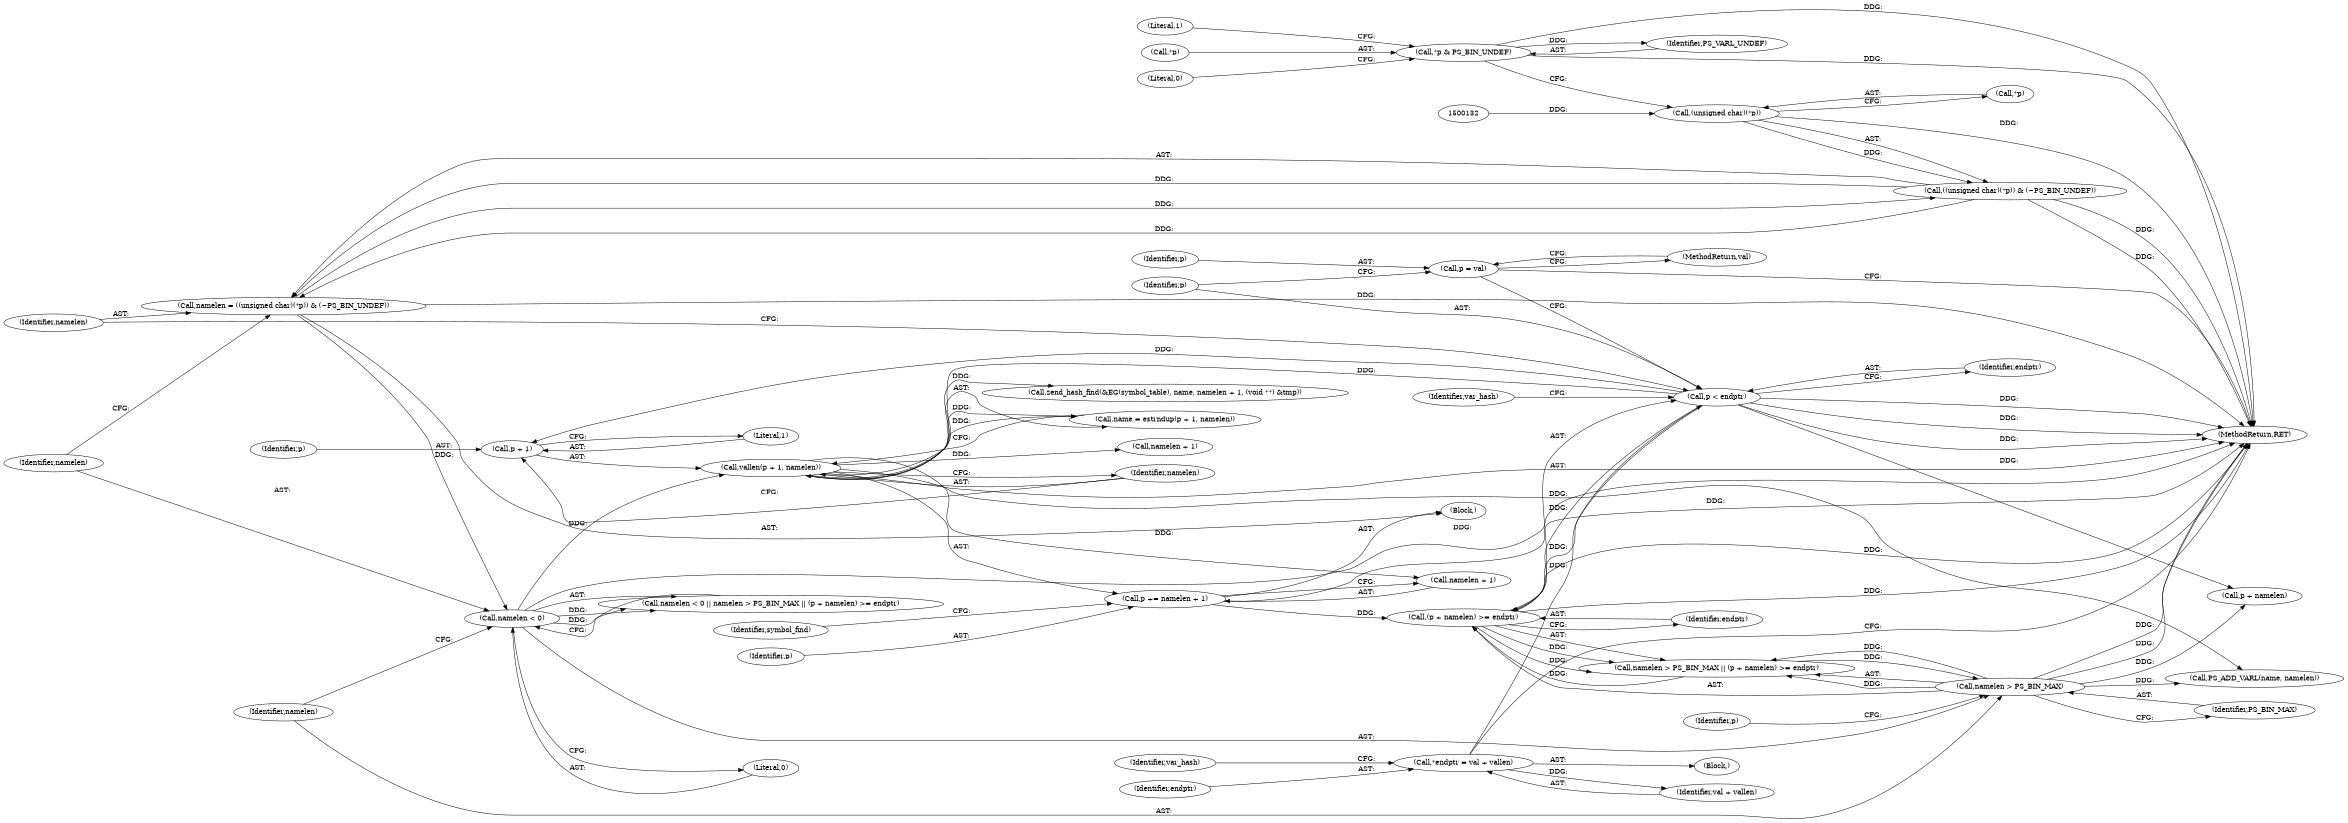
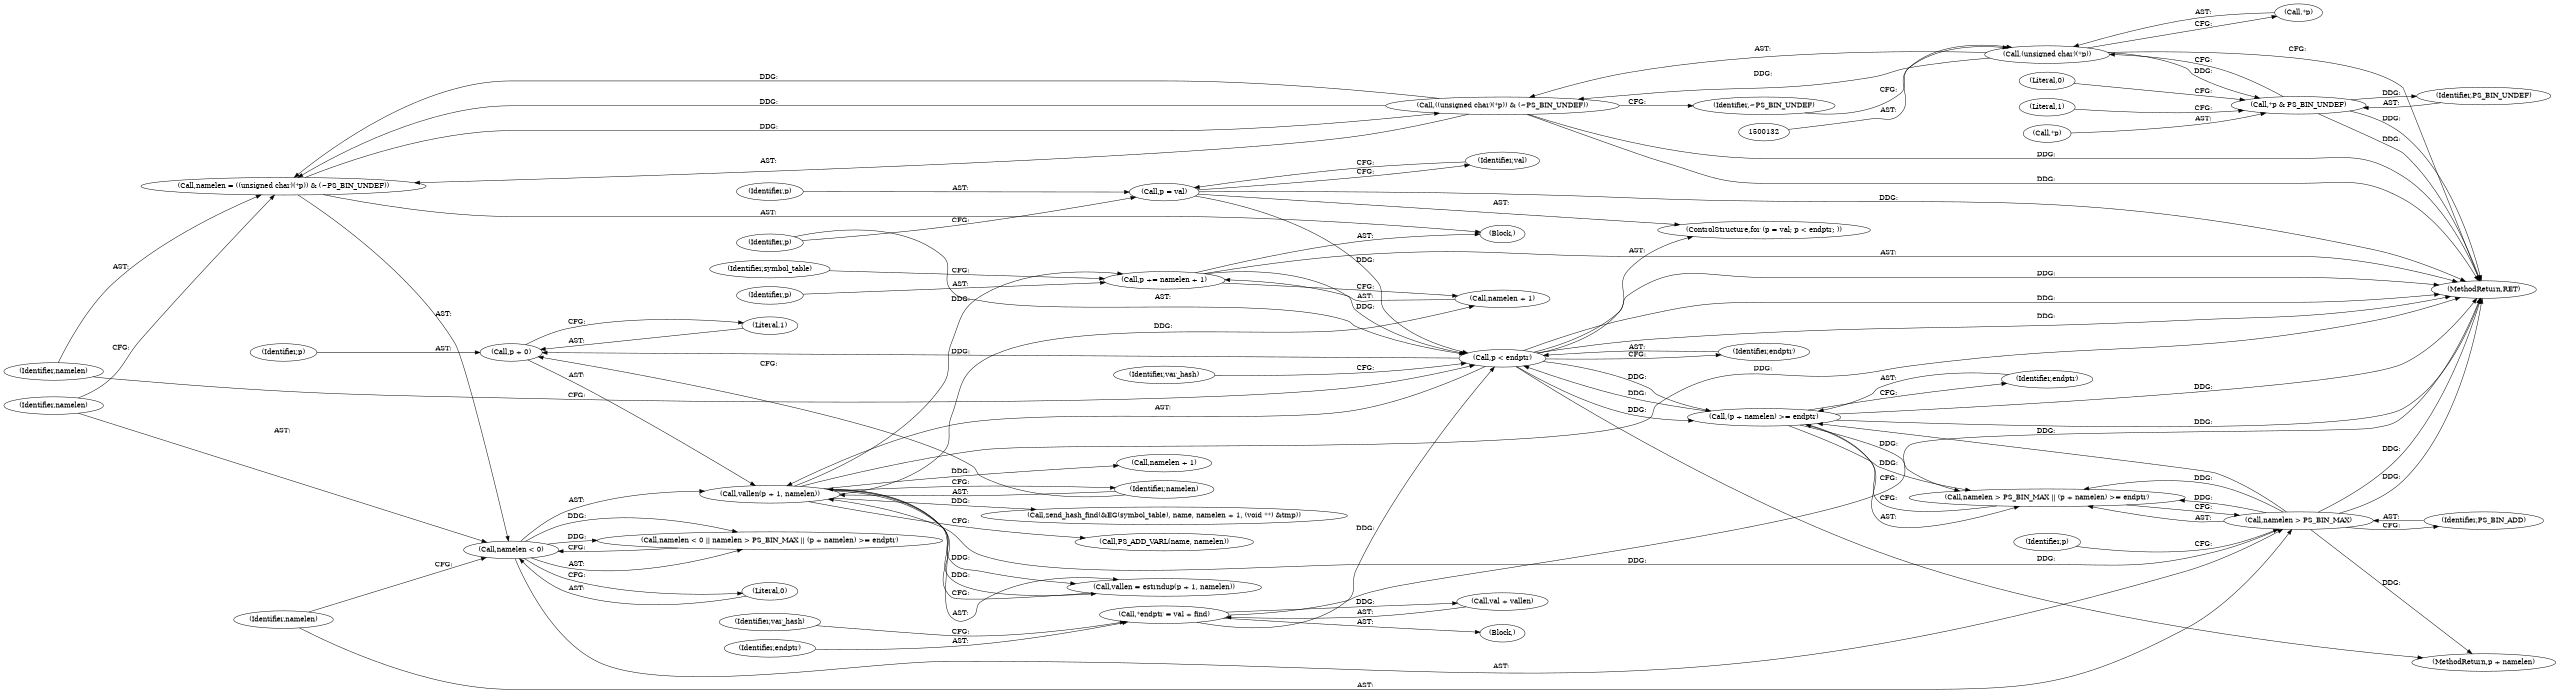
node "(Identifier,PS_VARL_UNDEF)": label "(Identifier,PS_VARL_UNDEF)" -> "(Identifier,PS_BIN_UNDEF)"
edge "(Call,(unsigned char)(*p))" -> "(Call,*p & PS_BIN_UNDEF)": added, label "DDG:"
node "(Identifier,~PS_BIN_UNDEF)": added
edge "1500132" -> "(Call,(unsigned char)(*p))": label "DDG: " -> "AST: "
edge "(Call,(unsigned char)(*p))" -> "(MethodReturn,RET)": label "DDG: " -> "CFG: "
node "(ControlStructure,for (p = val; p < endptr; ))": added
node "(MethodReturn,val)": label "(MethodReturn,val)" -> "(Identifier,val)"
edge "(Call,p = val)" -> "(MethodReturn,RET)": label "CFG: " -> "DDG: "
edge "(Call,namelen = ((unsigned char)(*p)) & (~PS_BIN_UNDEF))" -> "(MethodReturn,RET)": removed, label "DDG:"
edge "(Call,p = val)" -> "(Call,p < endptr)": label "CFG: " -> "DDG: "
edge "(Call,p < endptr)" -> "(Call,vallen(p + 1, namelen))": label "DDG: " -> "AST: "
node "(Call,name = estrndup(p + 1, namelen))": label "(Call,name = estrndup(p + 1, namelen))" -> "(Call,vallen = estrndup(p + 1, namelen))"
edge "(Call,(p + namelen) >= endptr)" -> "(Call,p < endptr)": label "AST: " -> "DDG: "
node "(Call,p + 1)": label "(Call,p + 1)" -> "(Call,p + 0)"
edge "(Call,namelen = ((unsigned char)(*p)) & (~PS_BIN_UNDEF))" -> "(Call,namelen < 0)": label "DDG: " -> "AST: "
edge "(Call,vallen(p + 1, namelen))" -> "(MethodReturn,RET)": label "AST: " -> "DDG: "
edge "(Call,vallen(p + 1, namelen))" -> "(Call,PS_ADD_VARL(name, namelen))": label "DDG: " -> "CFG: "
edge "(Call,p += namelen + 1)" -> "(MethodReturn,RET)": label "DDG: " -> "AST: "
edge "(Call,namelen < 0)" -> "(Call,vallen(p + 1, namelen))": label "DDG: " -> "AST: "
edge "(Call,vallen(p + 1, namelen))" -> "(Call,p += namelen + 1)": label "AST: " -> "DDG: "
edge "(Call,namelen < 0)" -> "(MethodReturn,RET)": removed, label "DDG:"
node "(Call,p + namelen)": label "(Call,p + namelen)" -> "(MethodReturn,p + namelen)"
edge "(Call,p += namelen + 1)" -> "(Call,(p + namelen) >= endptr)": now "(Call,p += namelen + 1)" -> "(Call,p < endptr)"
node "(Identifier,symbol_find)": label "(Identifier,symbol_find)" -> "(Identifier,symbol_table)"
edge "(Call,namelen > PS_BIN_MAX || (p + namelen) >= endptr)" -> "(Call,namelen > PS_BIN_MAX)": label "DDG: " -> "CFG: "
edge "(Call,namelen > PS_BIN_MAX || (p + namelen) >= endptr)" -> "(Call,(p + namelen) >= endptr)": label "DDG: " -> "CFG: "
edge "(Call,namelen > PS_BIN_MAX)" -> "(Call,(p + namelen) >= endptr)": label "AST: " -> "DDG: "
edge "(Call,namelen > PS_BIN_MAX)" -> "(Call,PS_ADD_VARL(name, namelen))": now "(Call,namelen > PS_BIN_MAX)" -> "(Call,vallen(p + 1, namelen))"
node "(Identifier,PS_BIN_MAX)": label "(Identifier,PS_BIN_MAX)" -> "(Identifier,PS_BIN_ADD)"
node "(Call,*endptr = val + vallen)": label "(Call,*endptr = val + vallen)" -> "(Call,*endptr = val + find)"
node "(Identifier,val + vallen)": label "(Identifier,val + vallen)" -> "(Call,val + vallen)"
